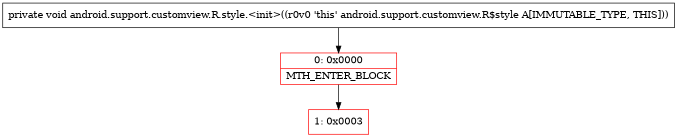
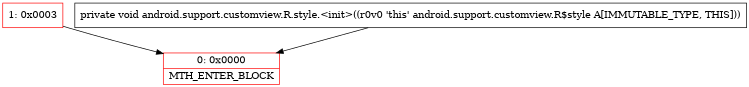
edge "0: 0x0000" -> "1: 0x0003": reversed
